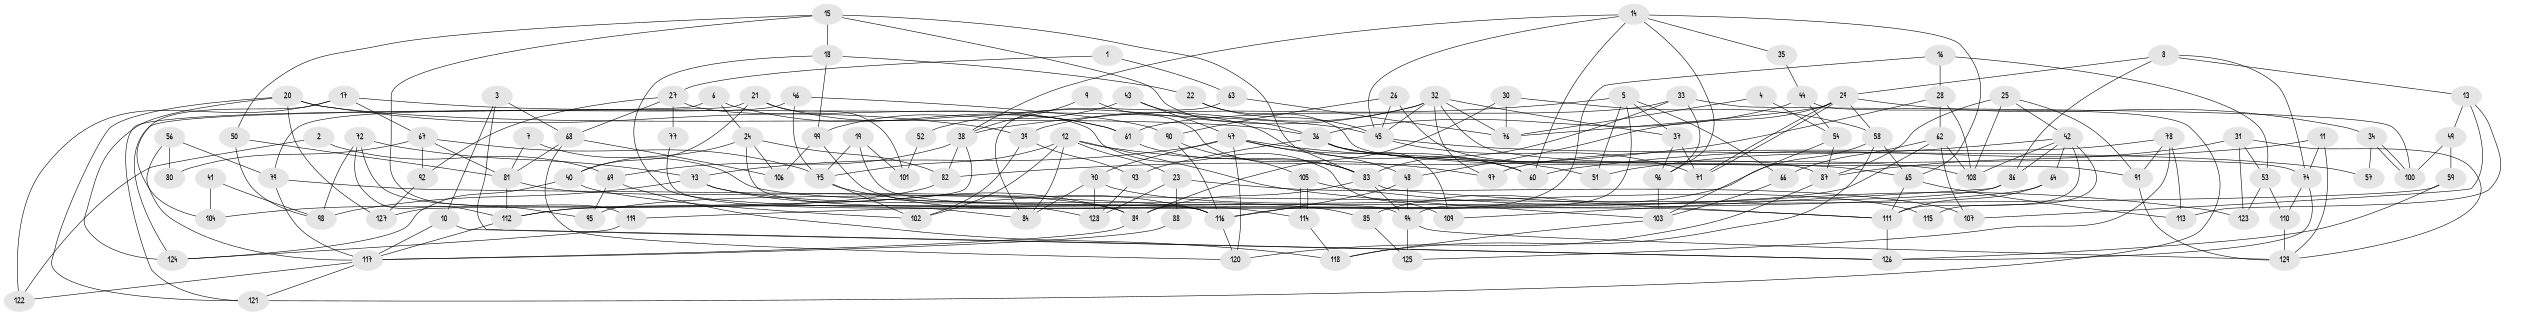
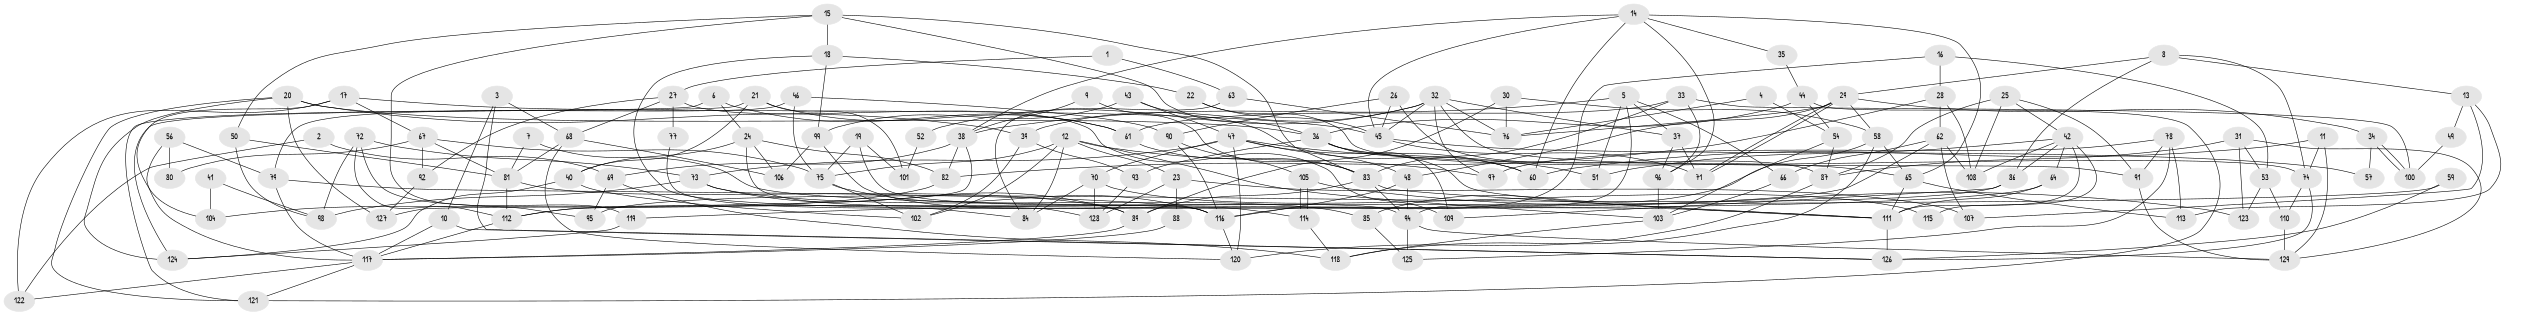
edge "49" -- "59": removed
edge "36" -- "108": now "36" -- "111"
